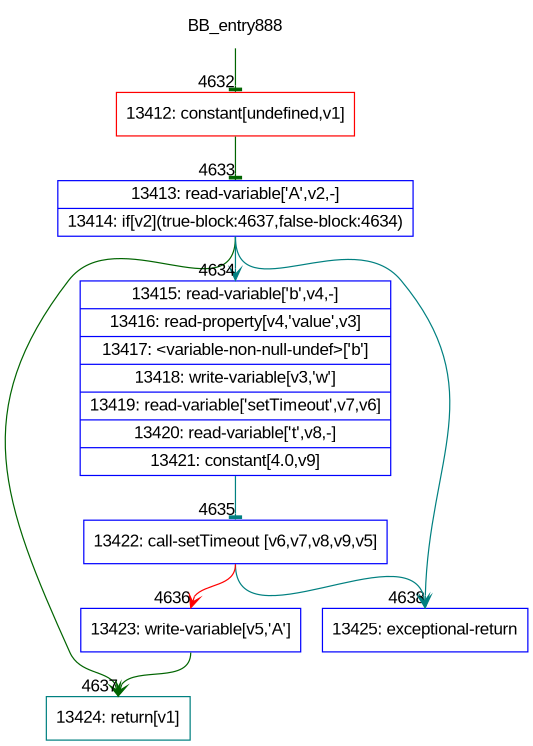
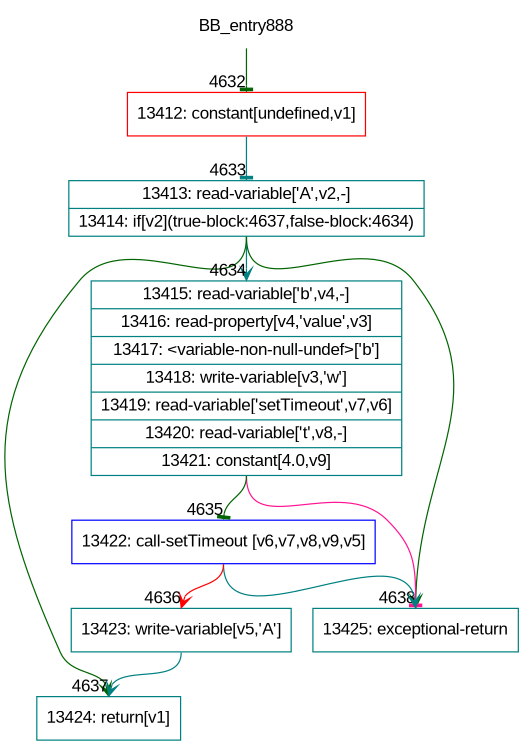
edge "13412: constant[undefined,v1]" -> "13413: read-variable['A',v2,-]": color darkgreen -> teal
node "13413: read-variable['A',v2,-]": color blue -> teal
edge "13413: read-variable['A',v2,-]" -> "13425: exceptional-return": color teal -> darkgreen
node "13415: read-variable['b',v4,-]": color blue -> teal
edge "13415: read-variable['b',v4,-]" -> "13422: call-setTimeout [v6,v7,v8,v9,v5]": color teal -> darkgreen
edge "13415: read-variable['b',v4,-]" -> "13425: exceptional-return": added
node "13423: write-variable[v5,'A']": color blue -> teal
node "13425: exceptional-return": color blue -> teal
edge "13423: write-variable[v5,'A']" -> "13424: return[v1]": color darkgreen -> teal
